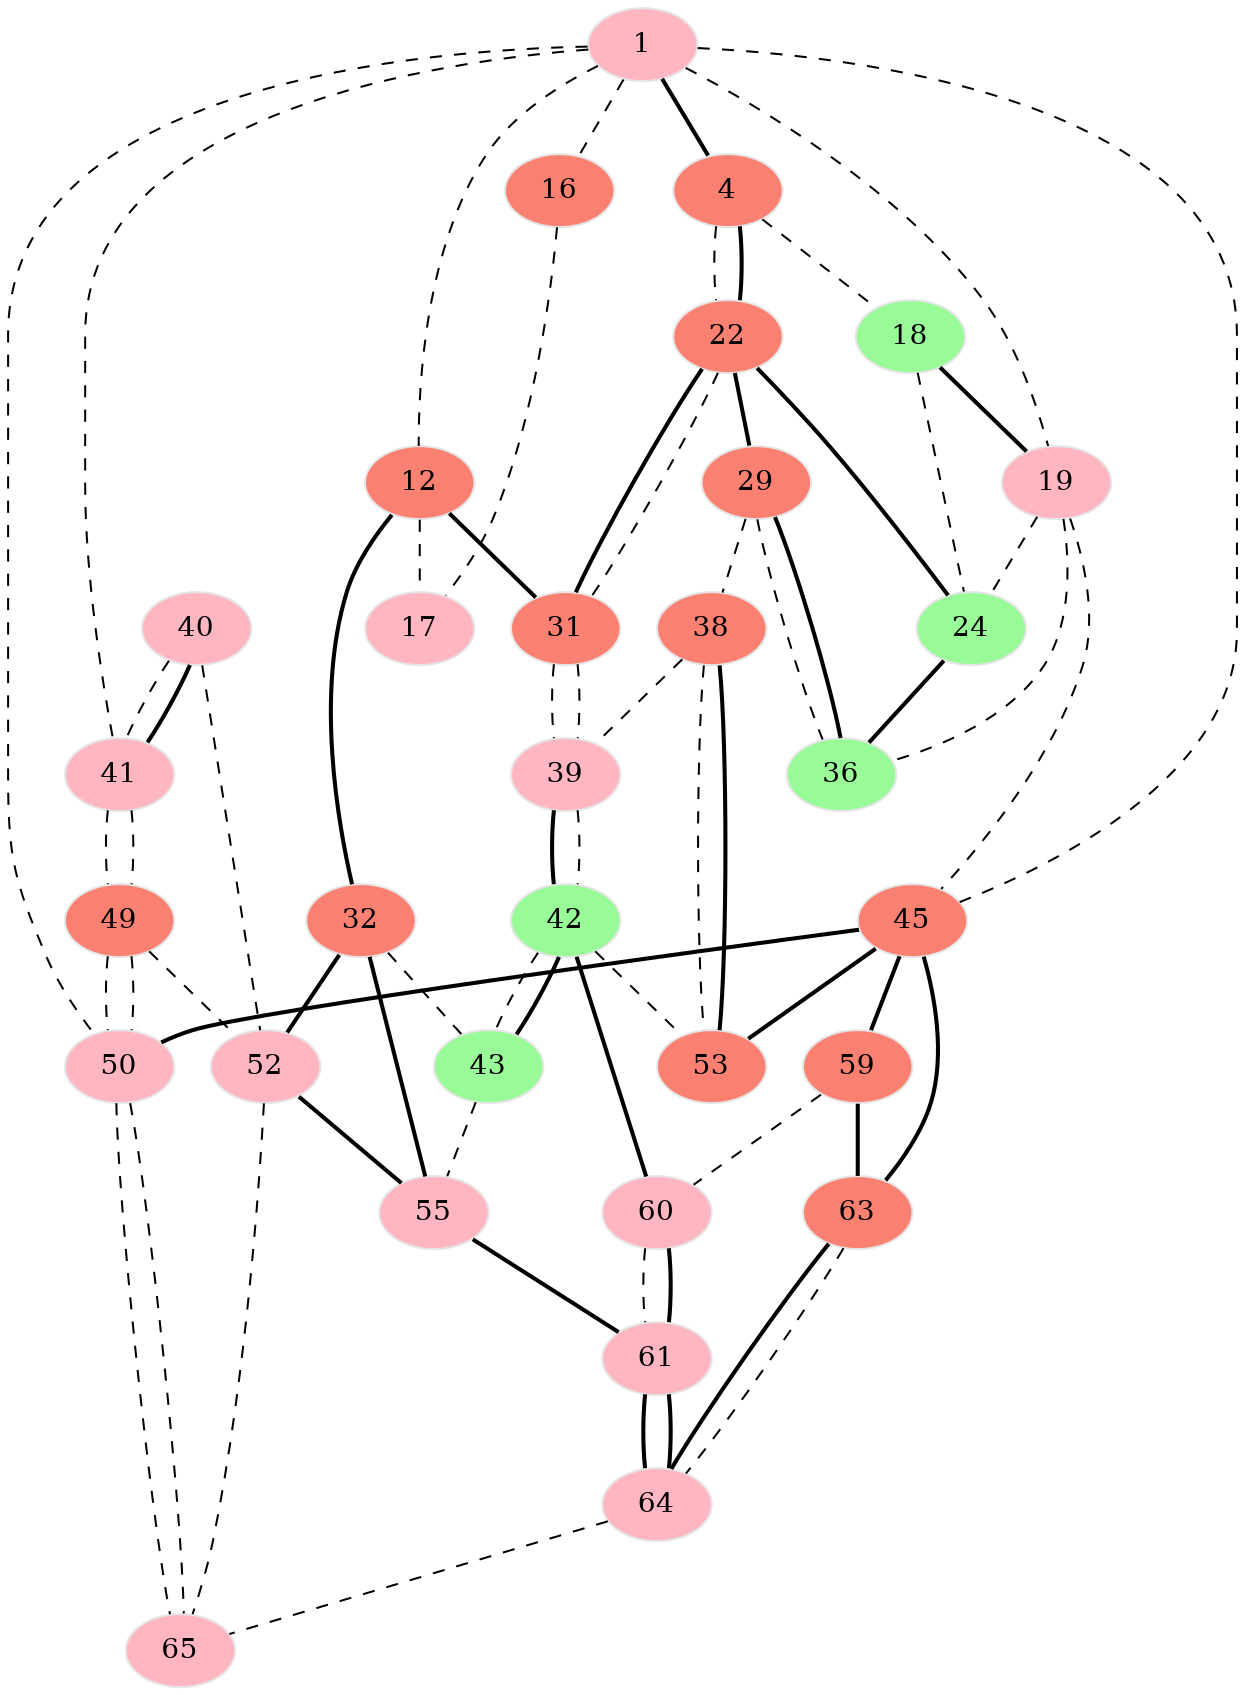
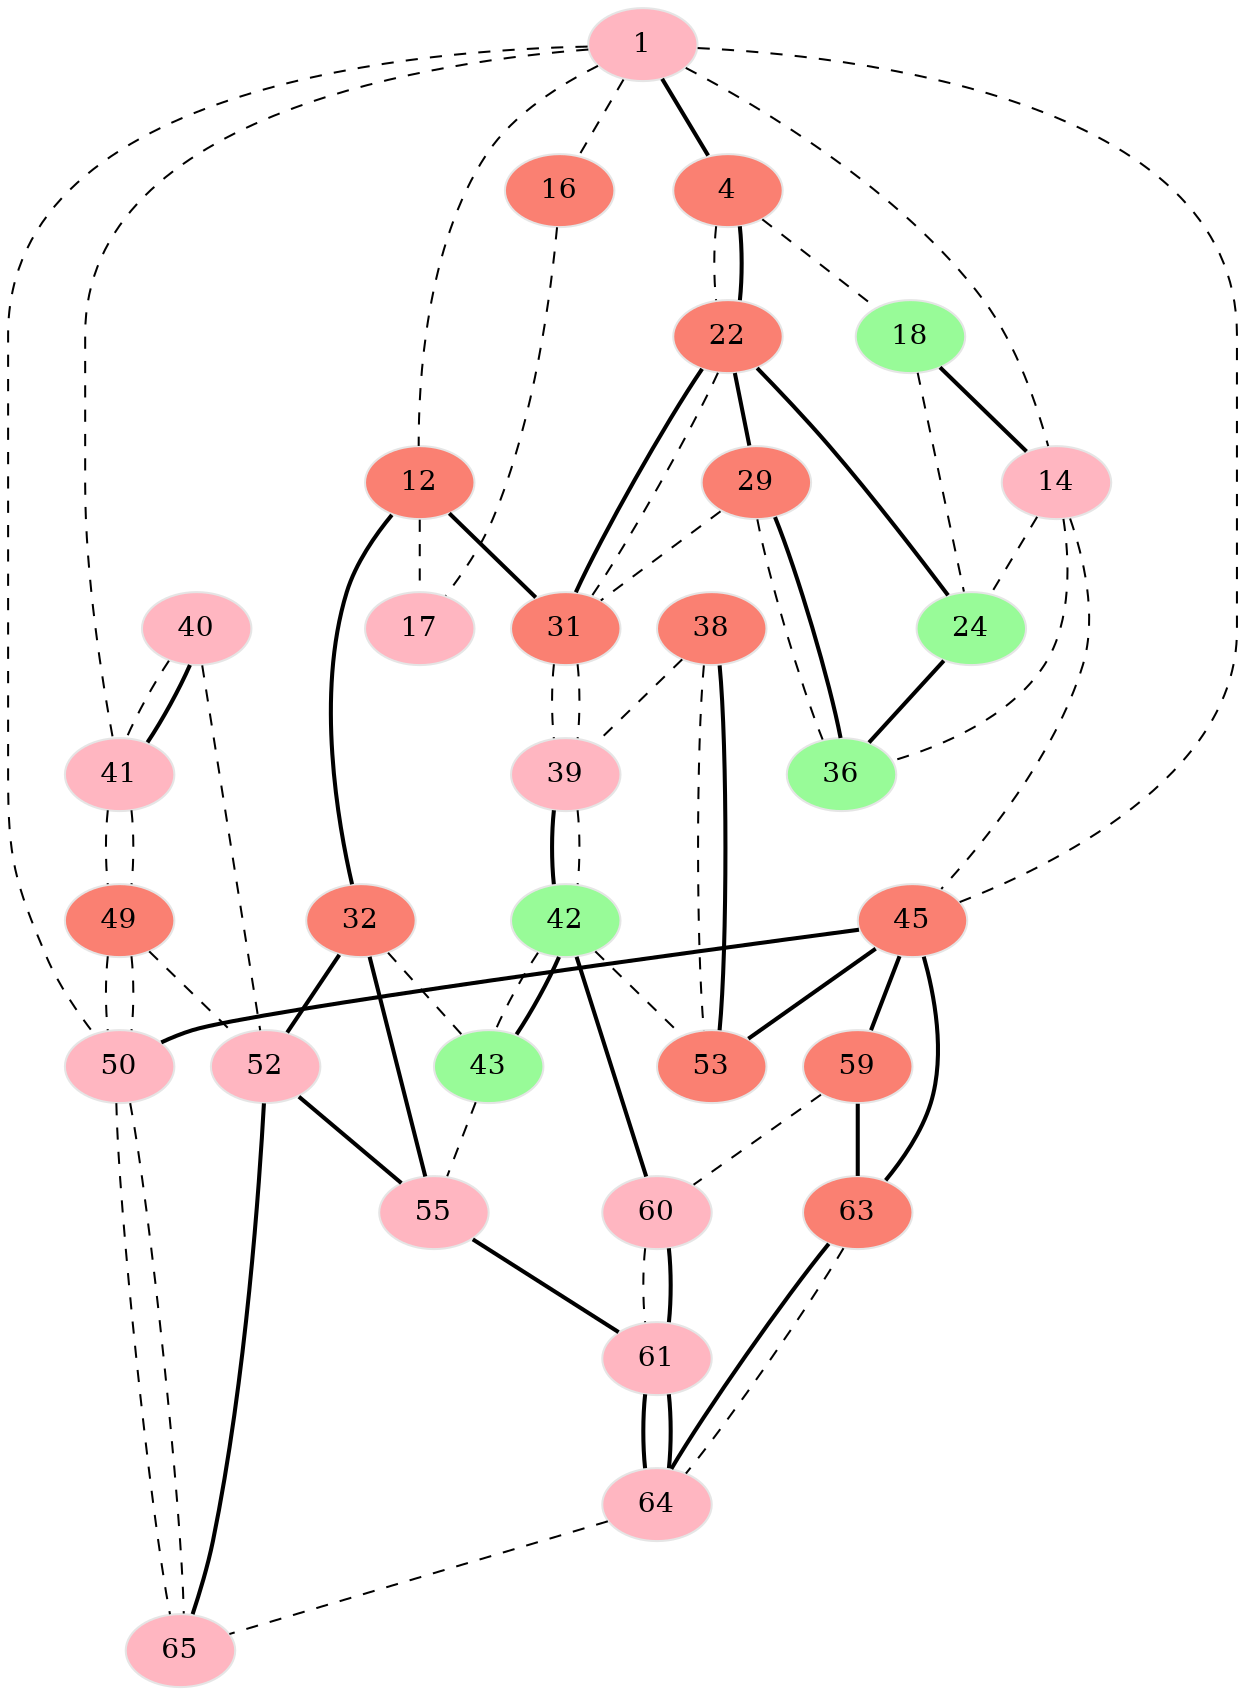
node "19": label "19" -> "14"
edge "29" -- "38": now "29" -- "31"
edge "52" -- "65": style dashed -> bold
